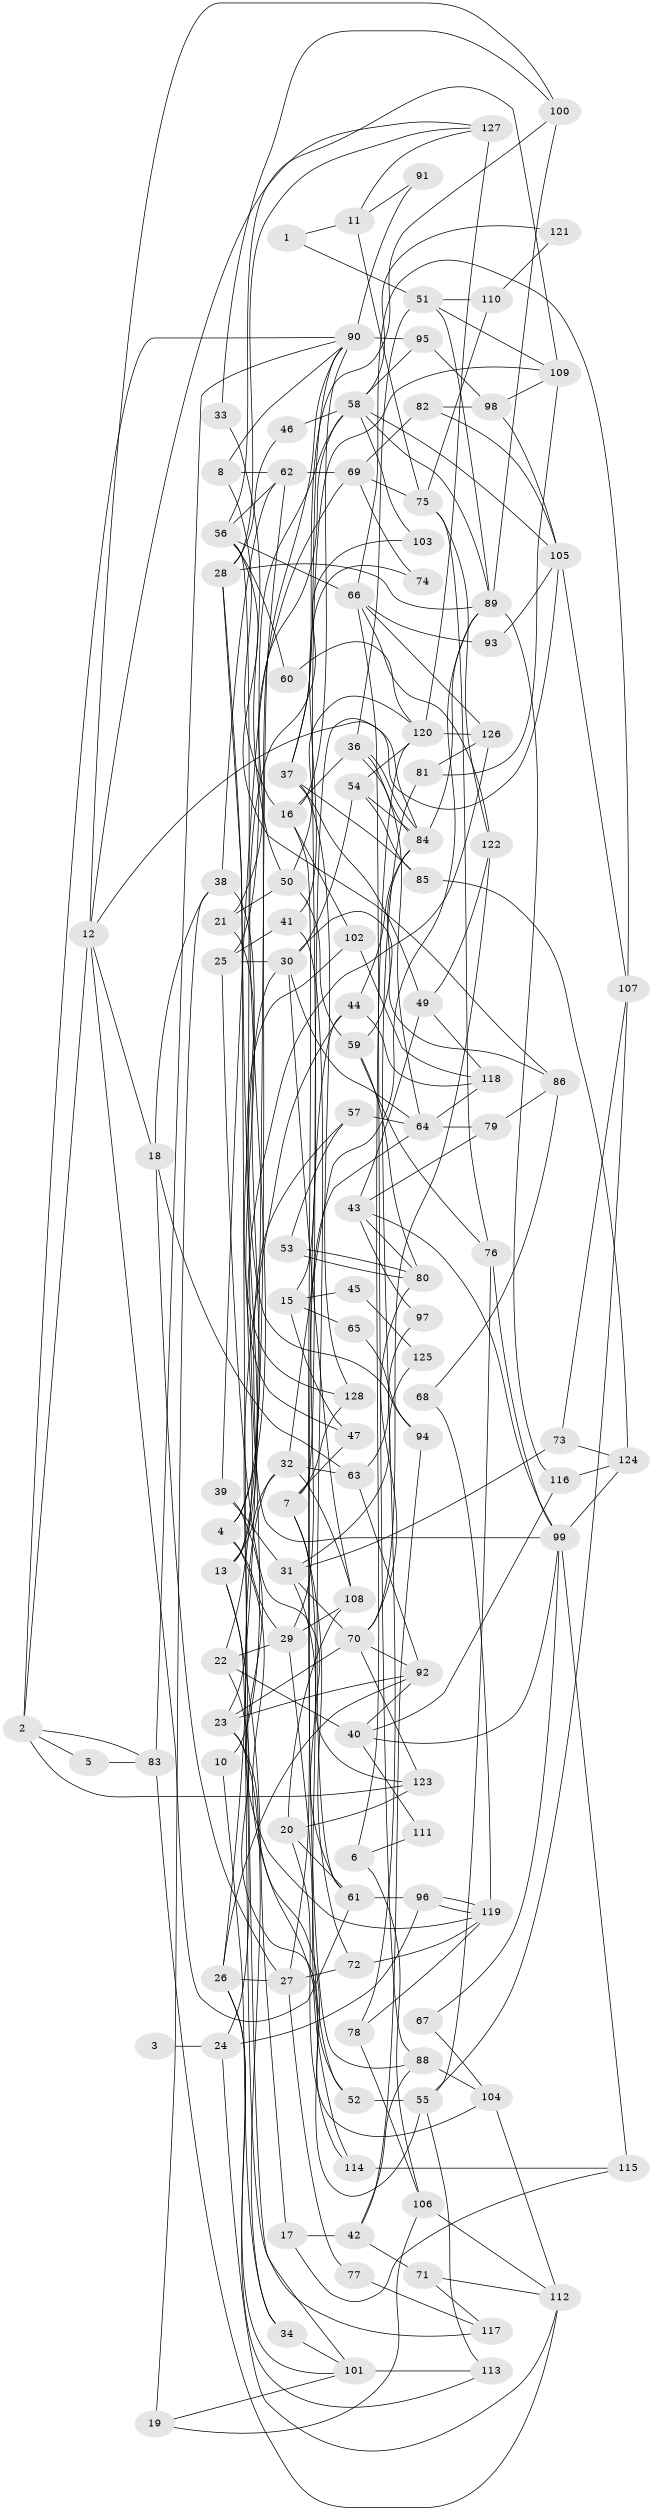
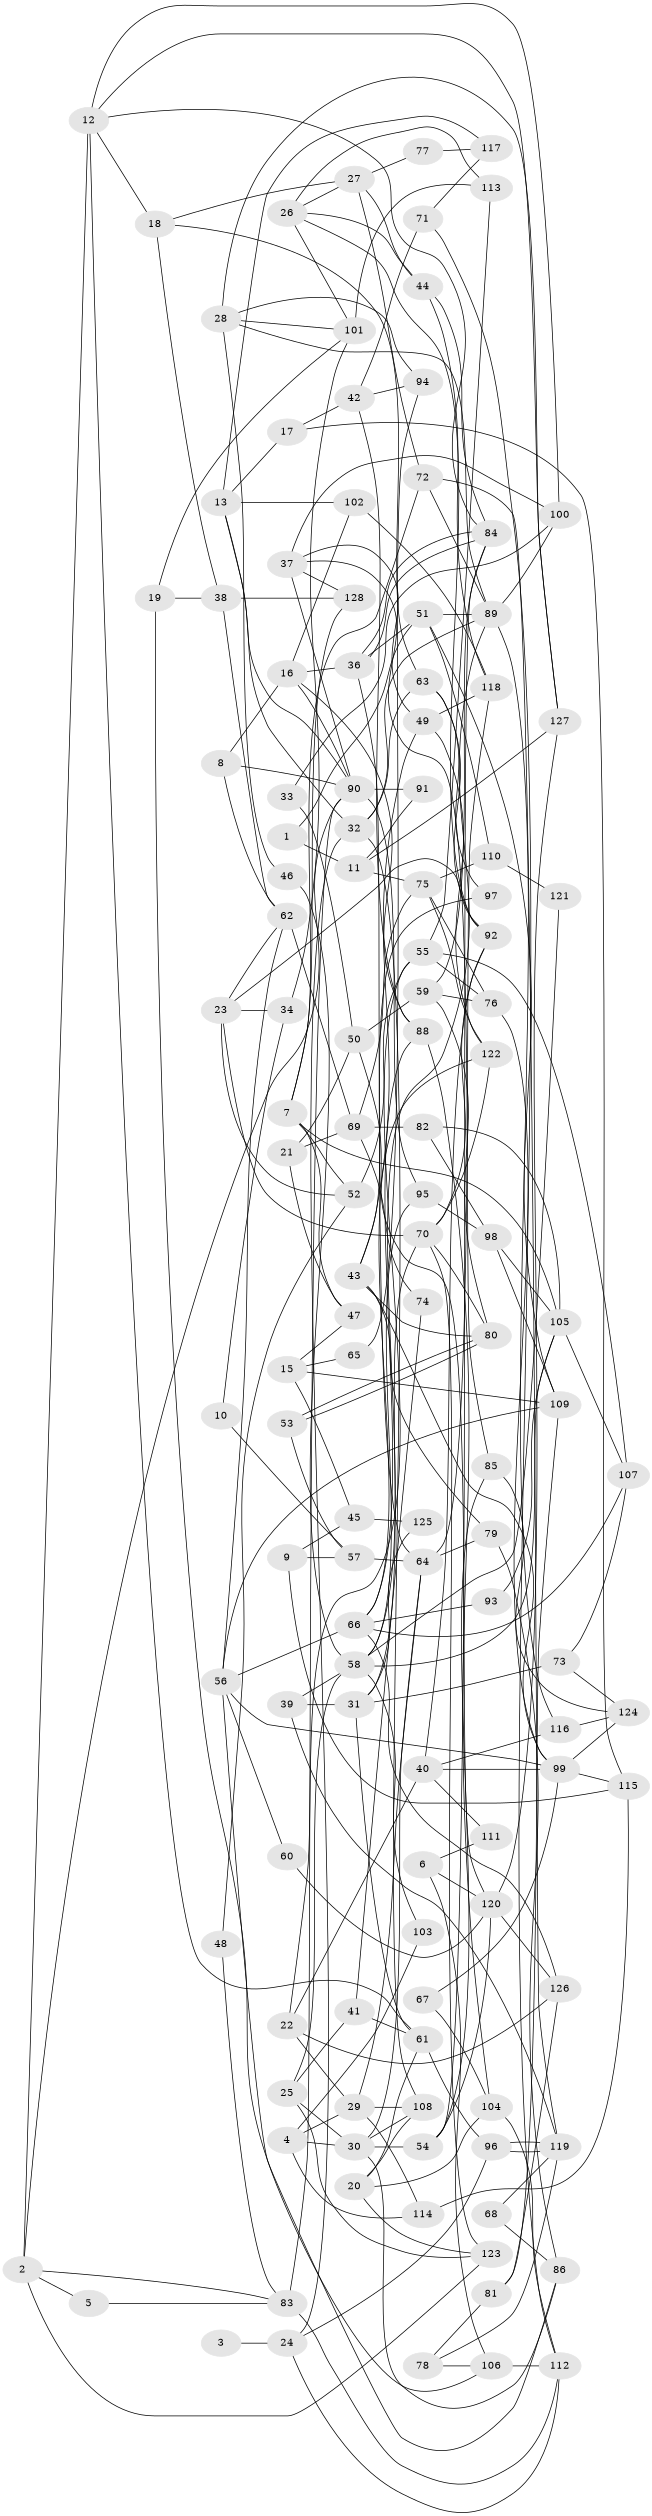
edge "89" -- "84": now "89" -- "72"
node "9": added
node "48": added
